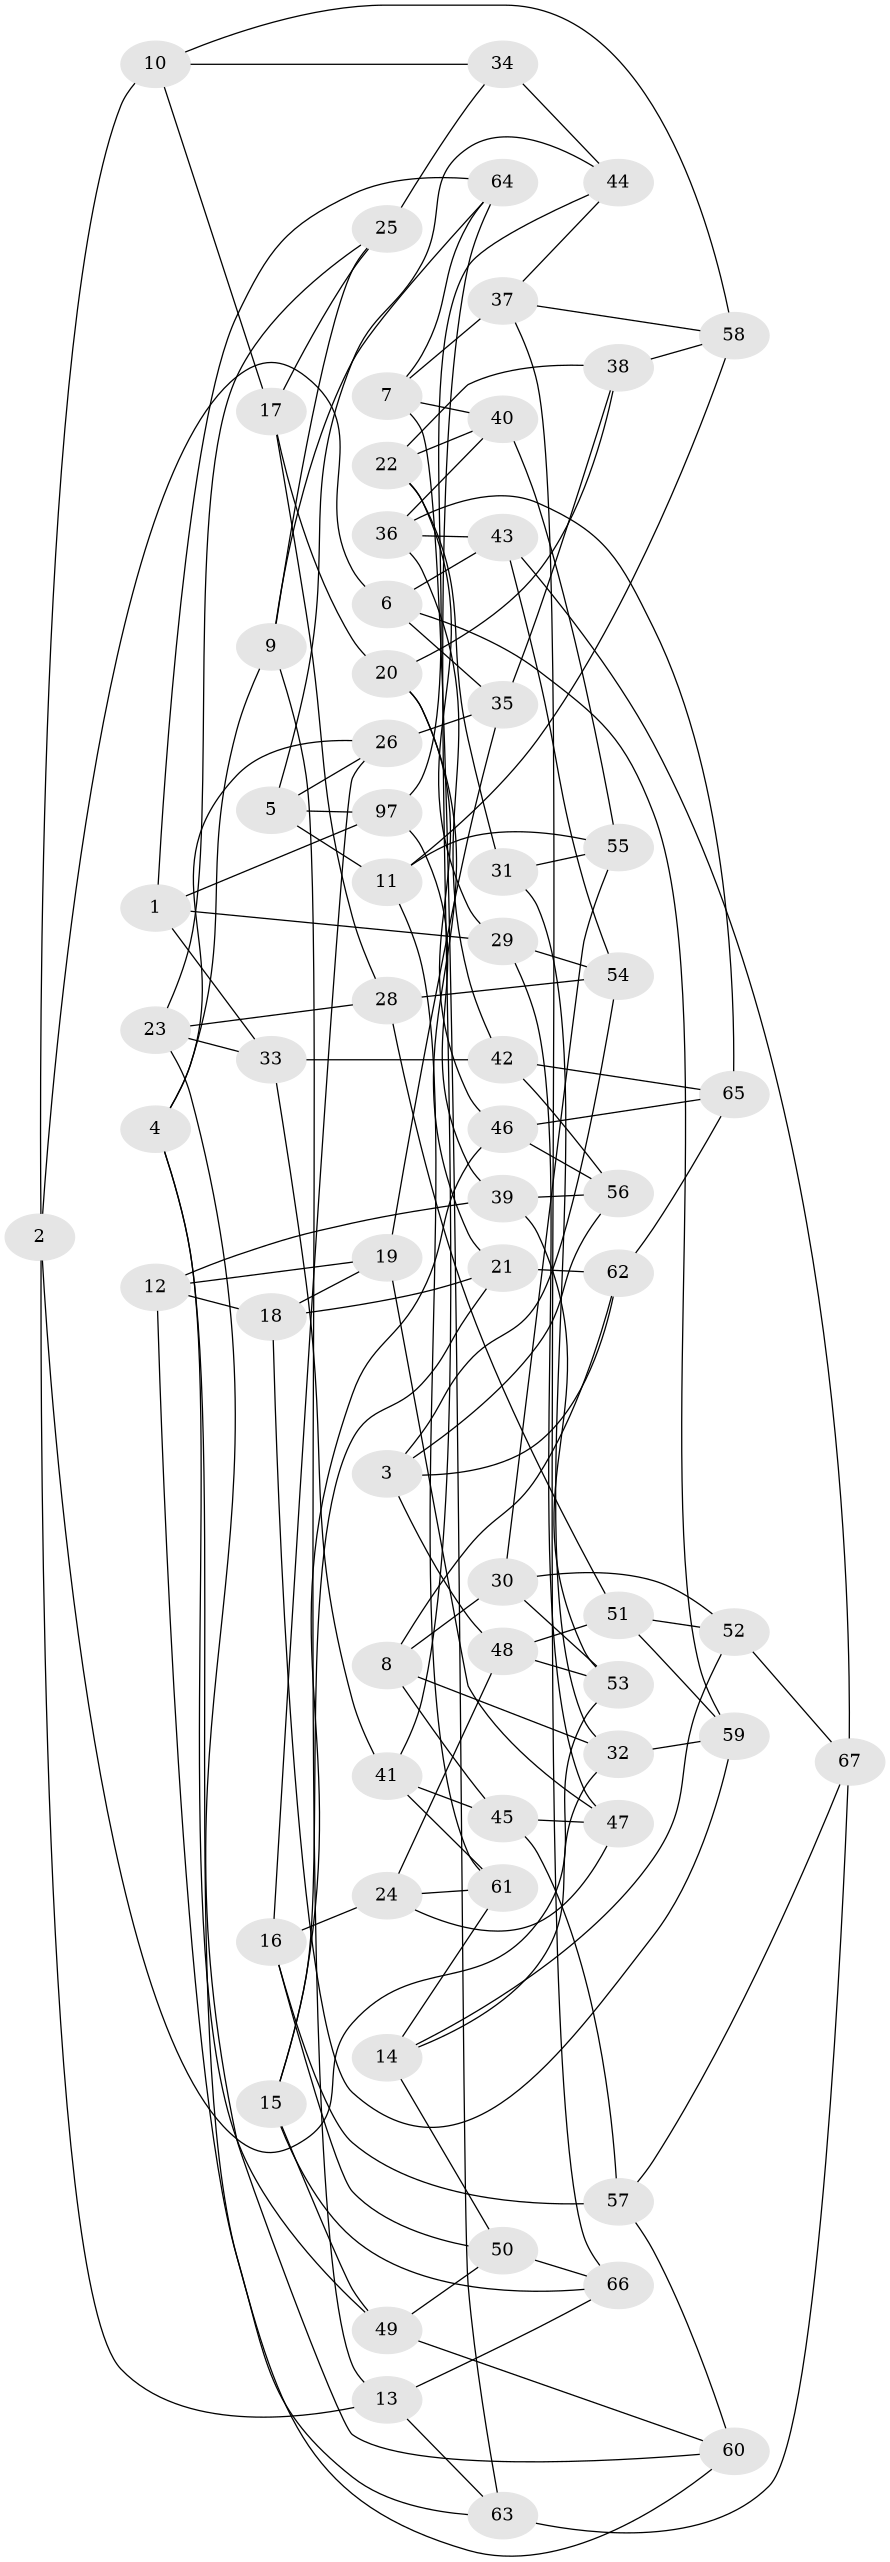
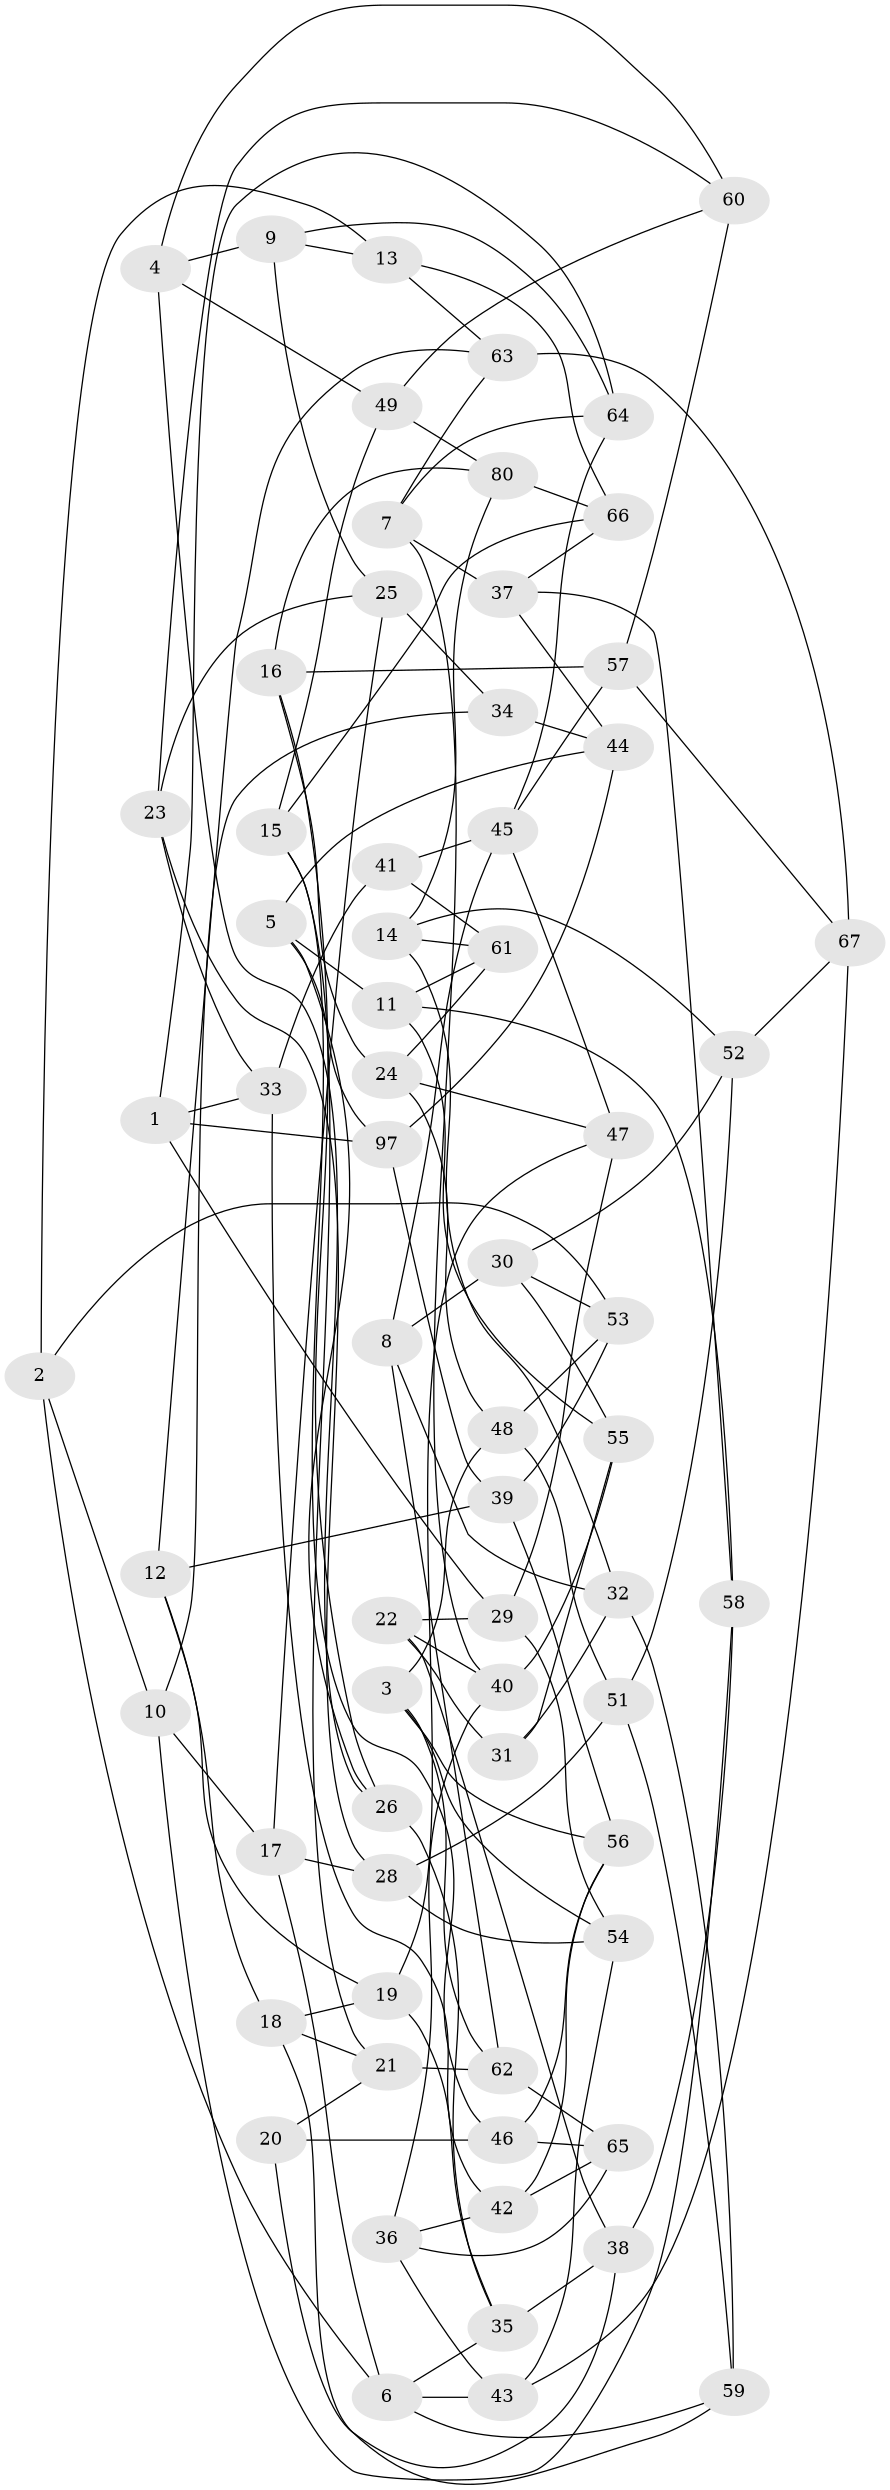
edge "17" -- "20": now "17" -- "6"
edge "64" -- "41": now "64" -- "45"
node "50": label "50" -> "80"
